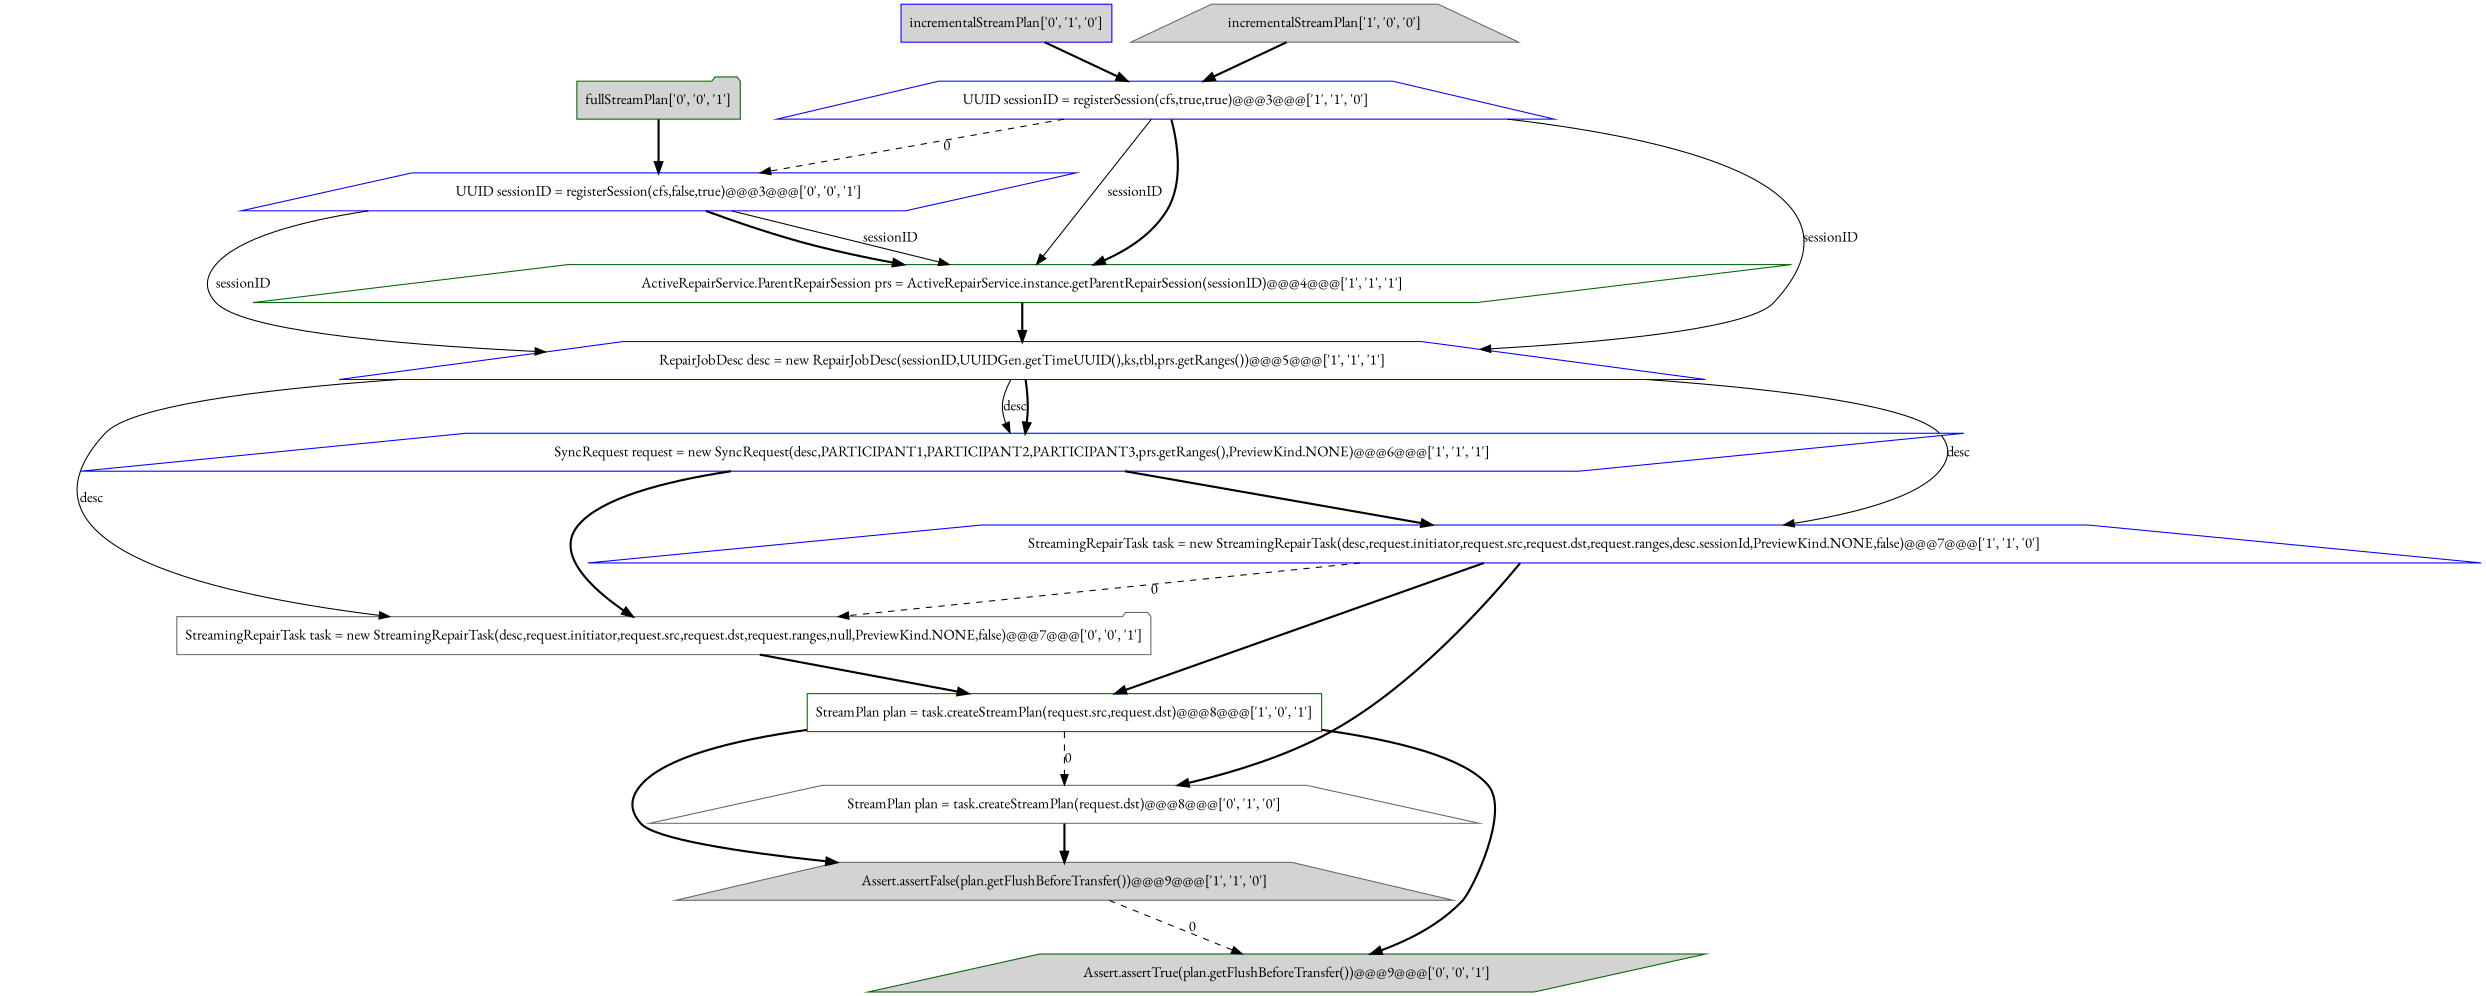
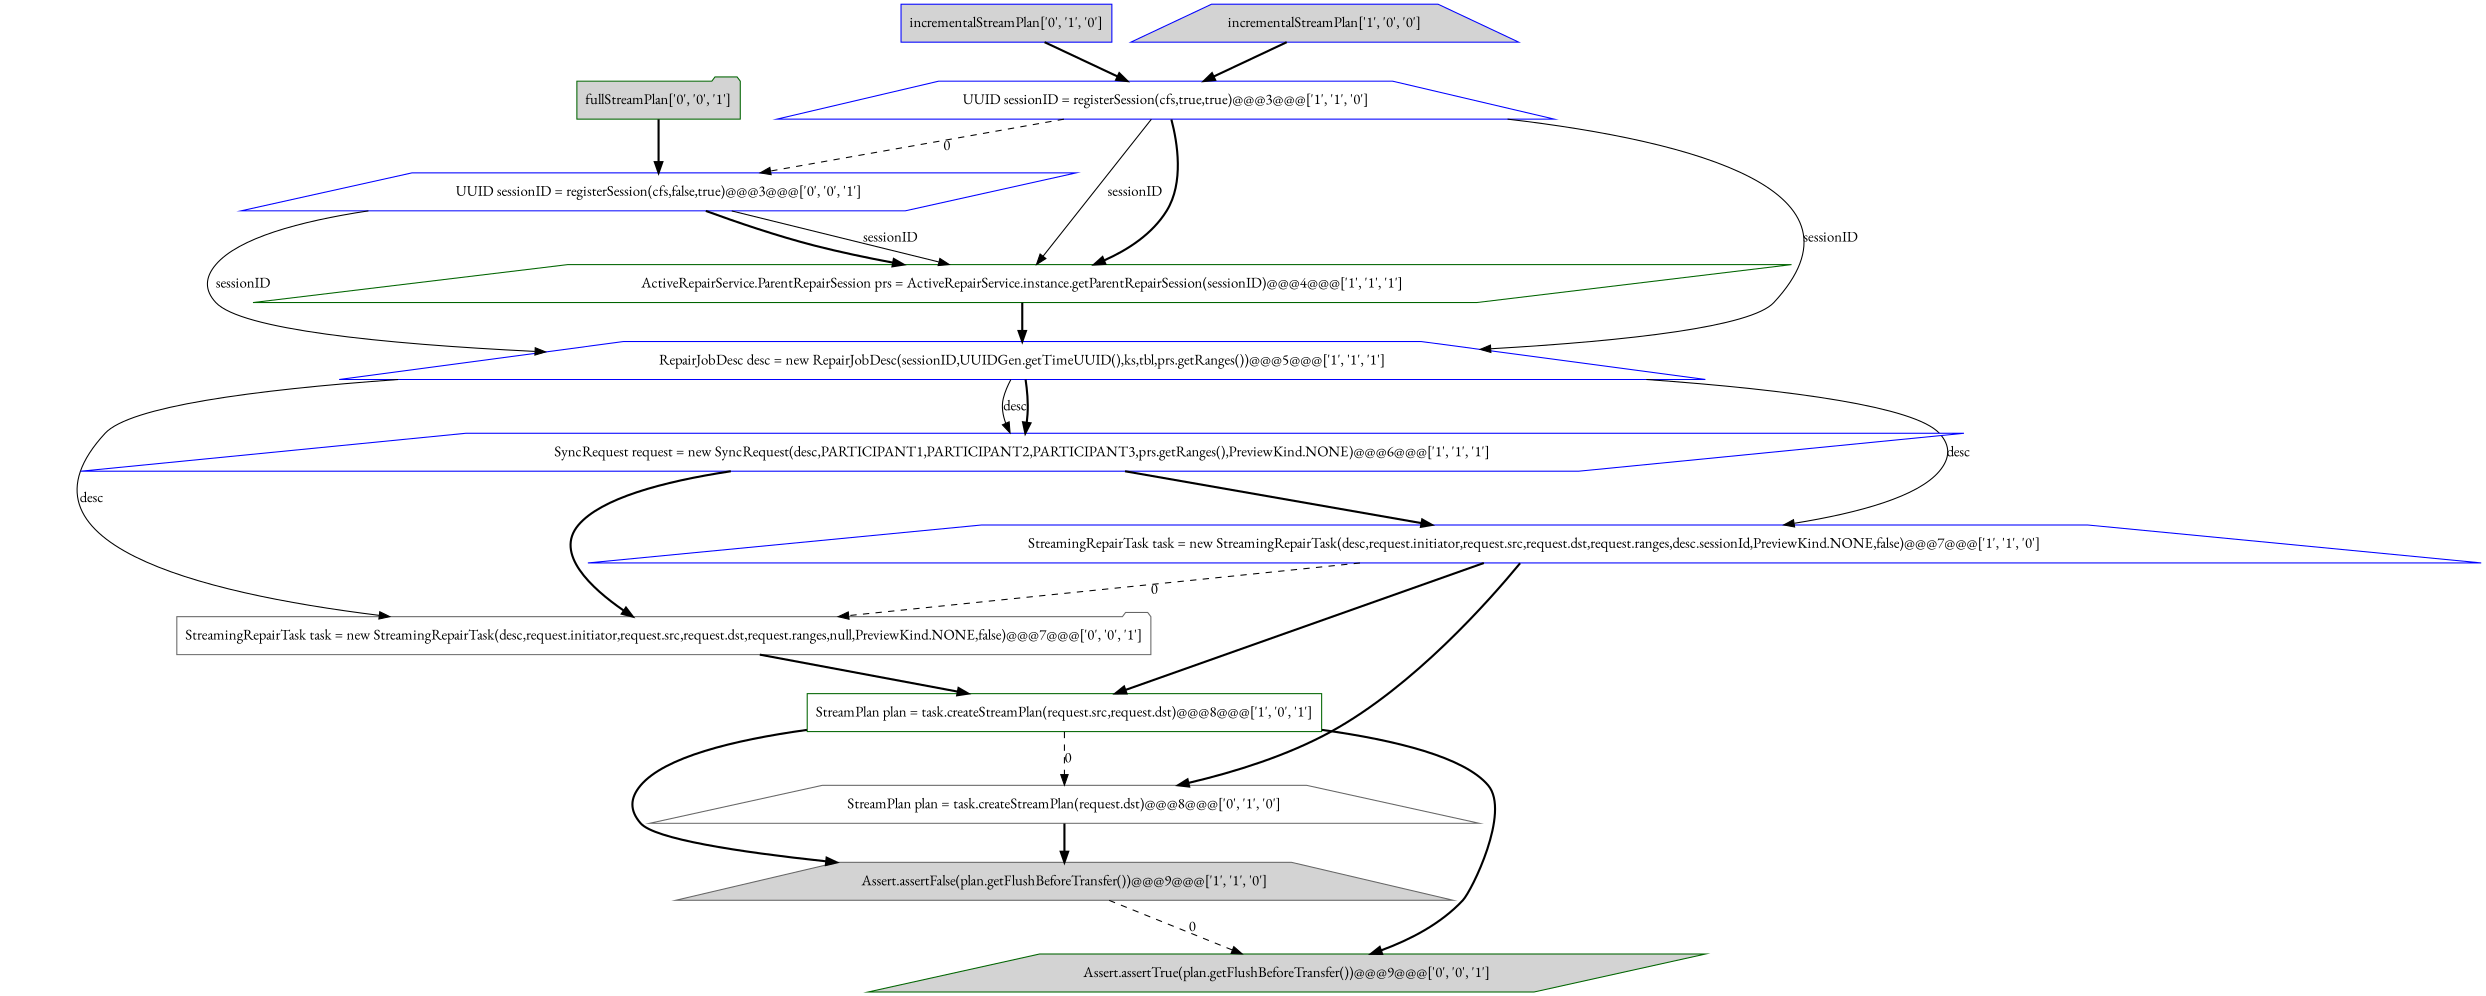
node "incrementalStreamPlan['1', '0', '0']": color gray40 -> blue
